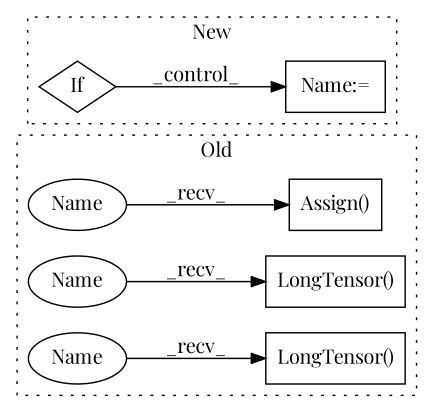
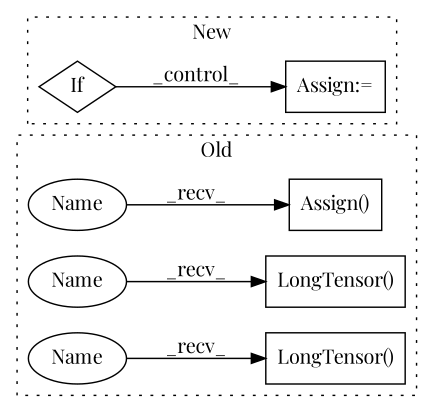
node "Name:=": label "Name:=" -> "Assign:="
